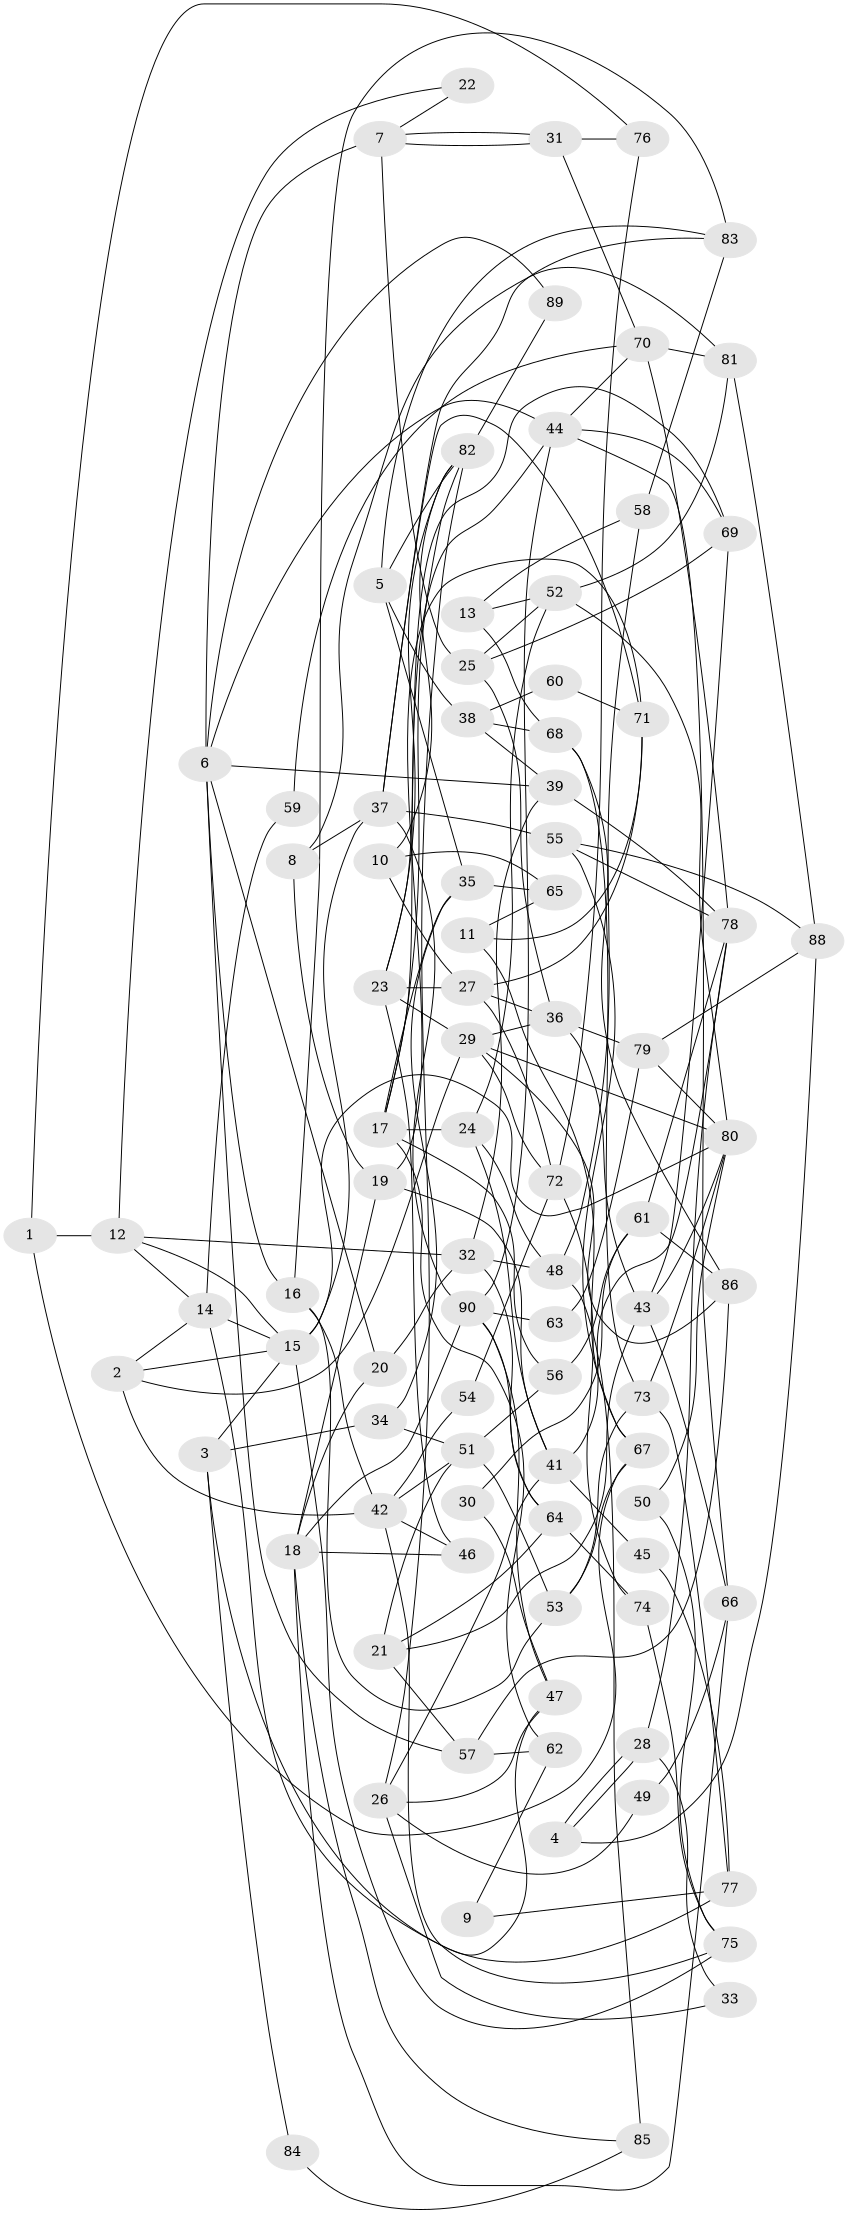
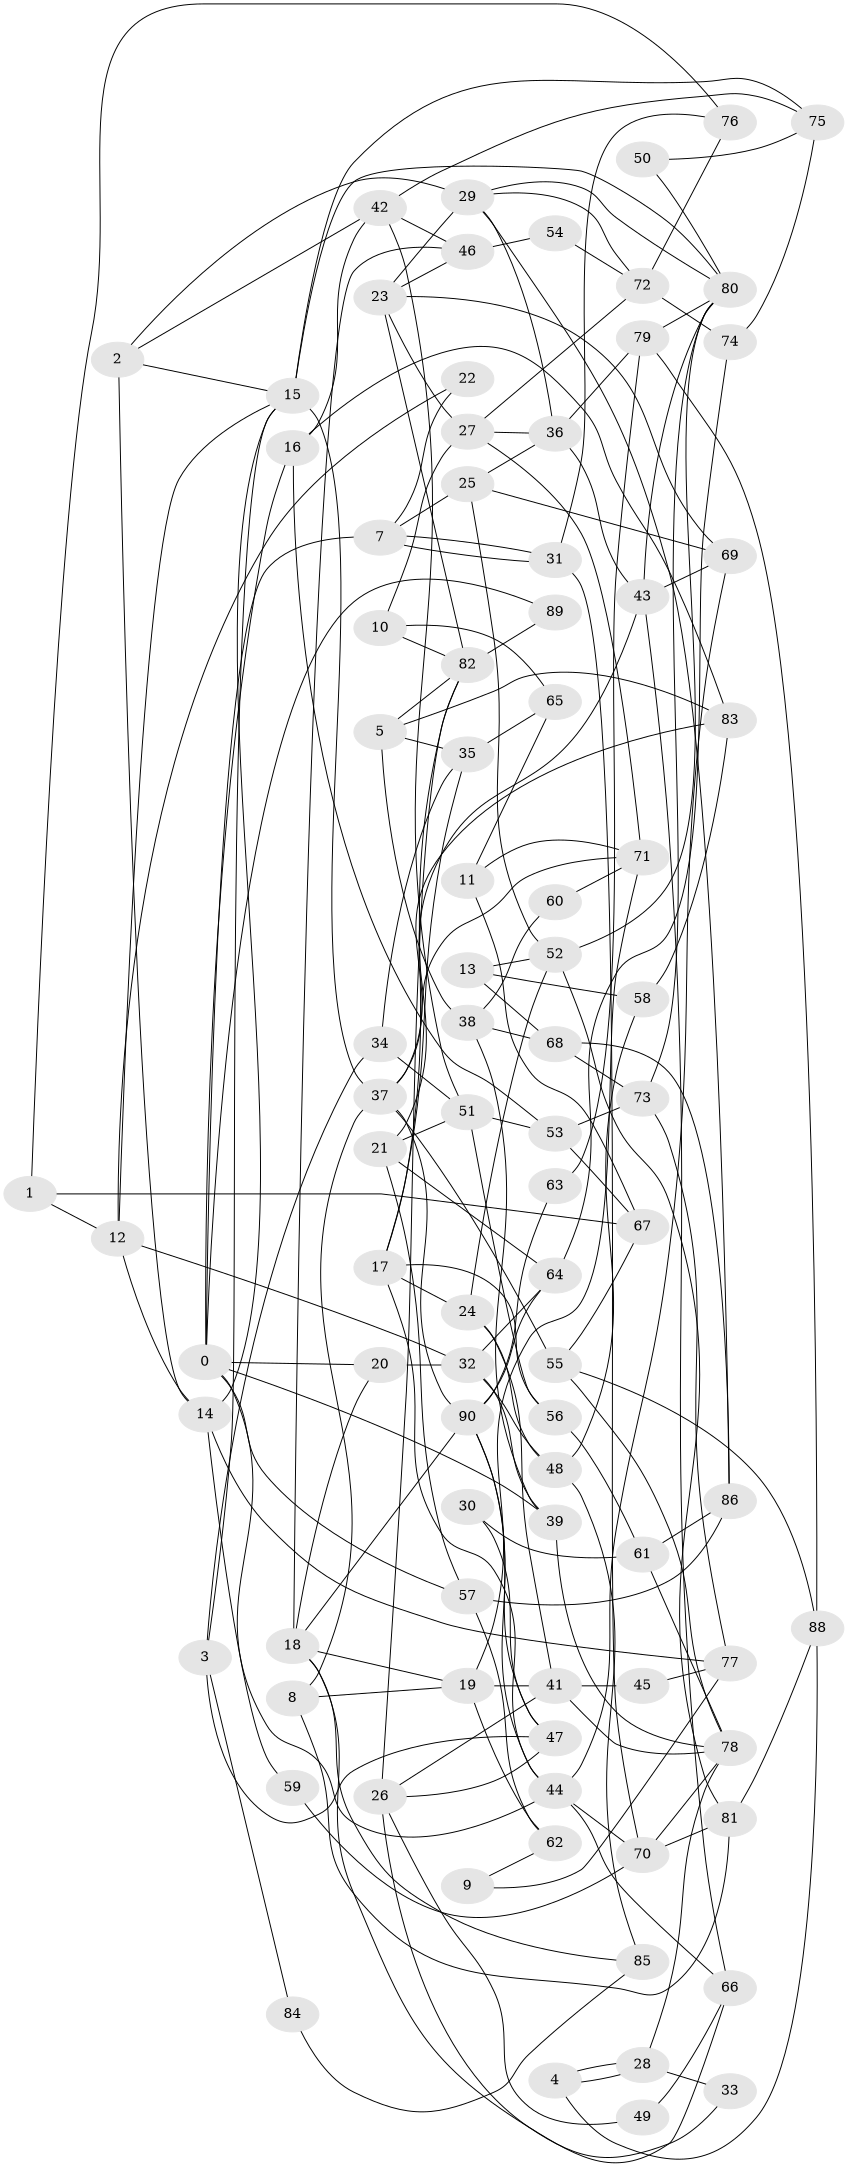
node "6": label "6" -> "0"
edge "17" -- "62": now "19" -- "62"
edge "54" -- "42": now "54" -- "46"
